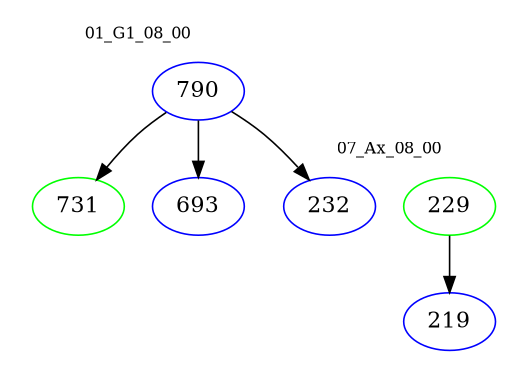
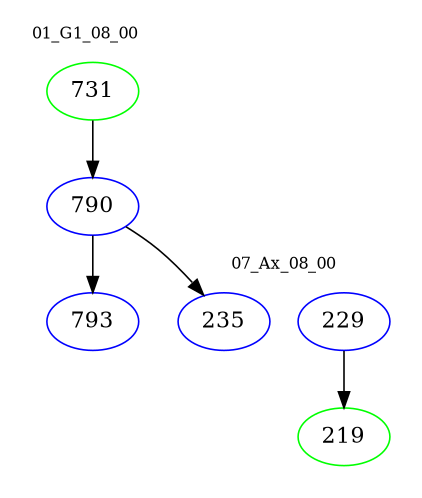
edge "790" -> "731": reversed
node "693": label "693" -> "793"
node "232": label "232" -> "235"
node "229": color green -> blue
node "219": color blue -> green
